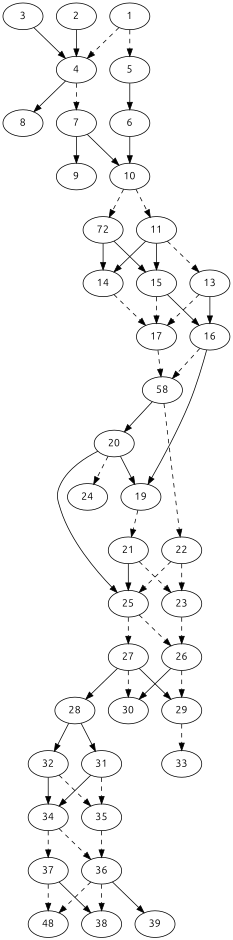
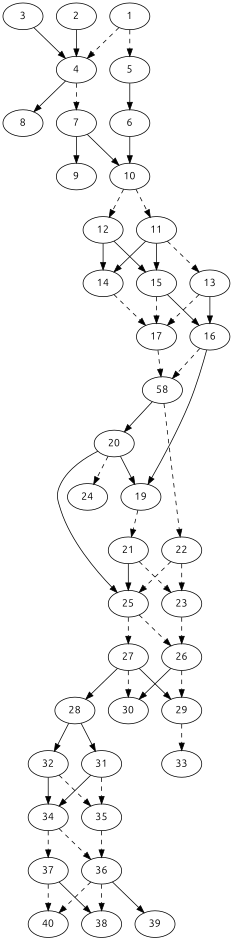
node "72": label "72" -> "12"
node "48": label "48" -> "40"
